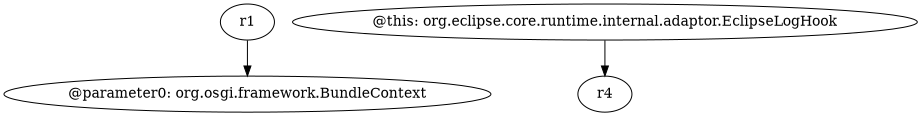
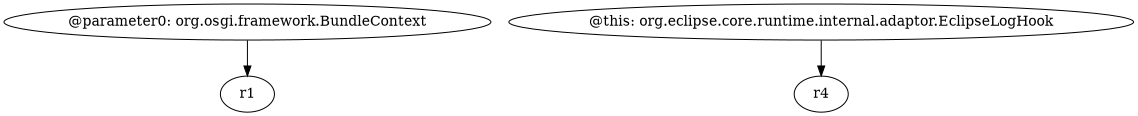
edge "r1" -> "@parameter0: org.osgi.framework.BundleContext": reversed
